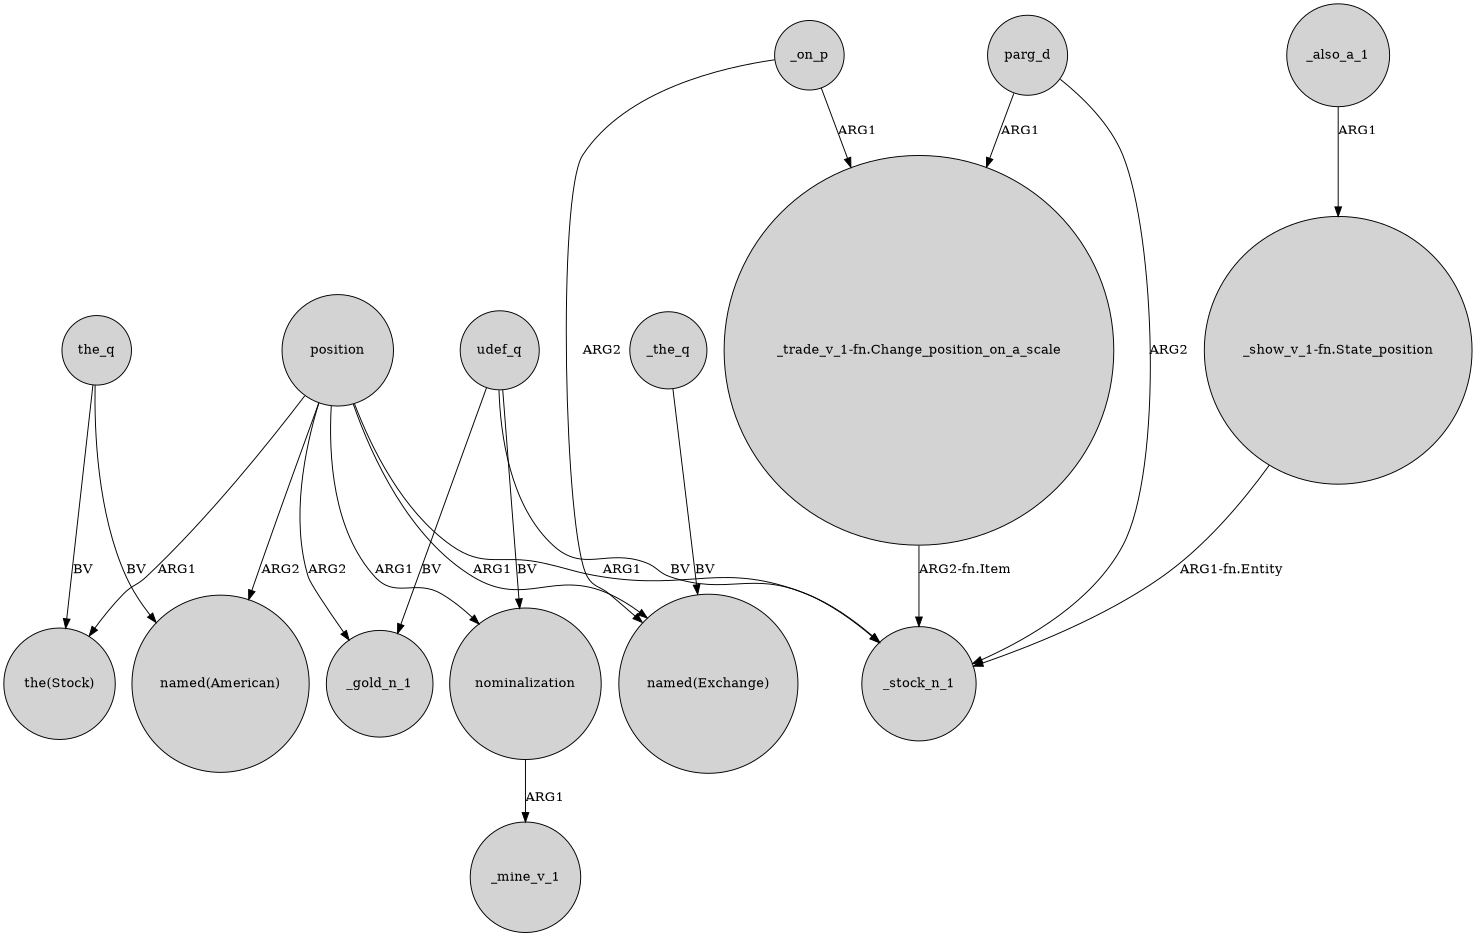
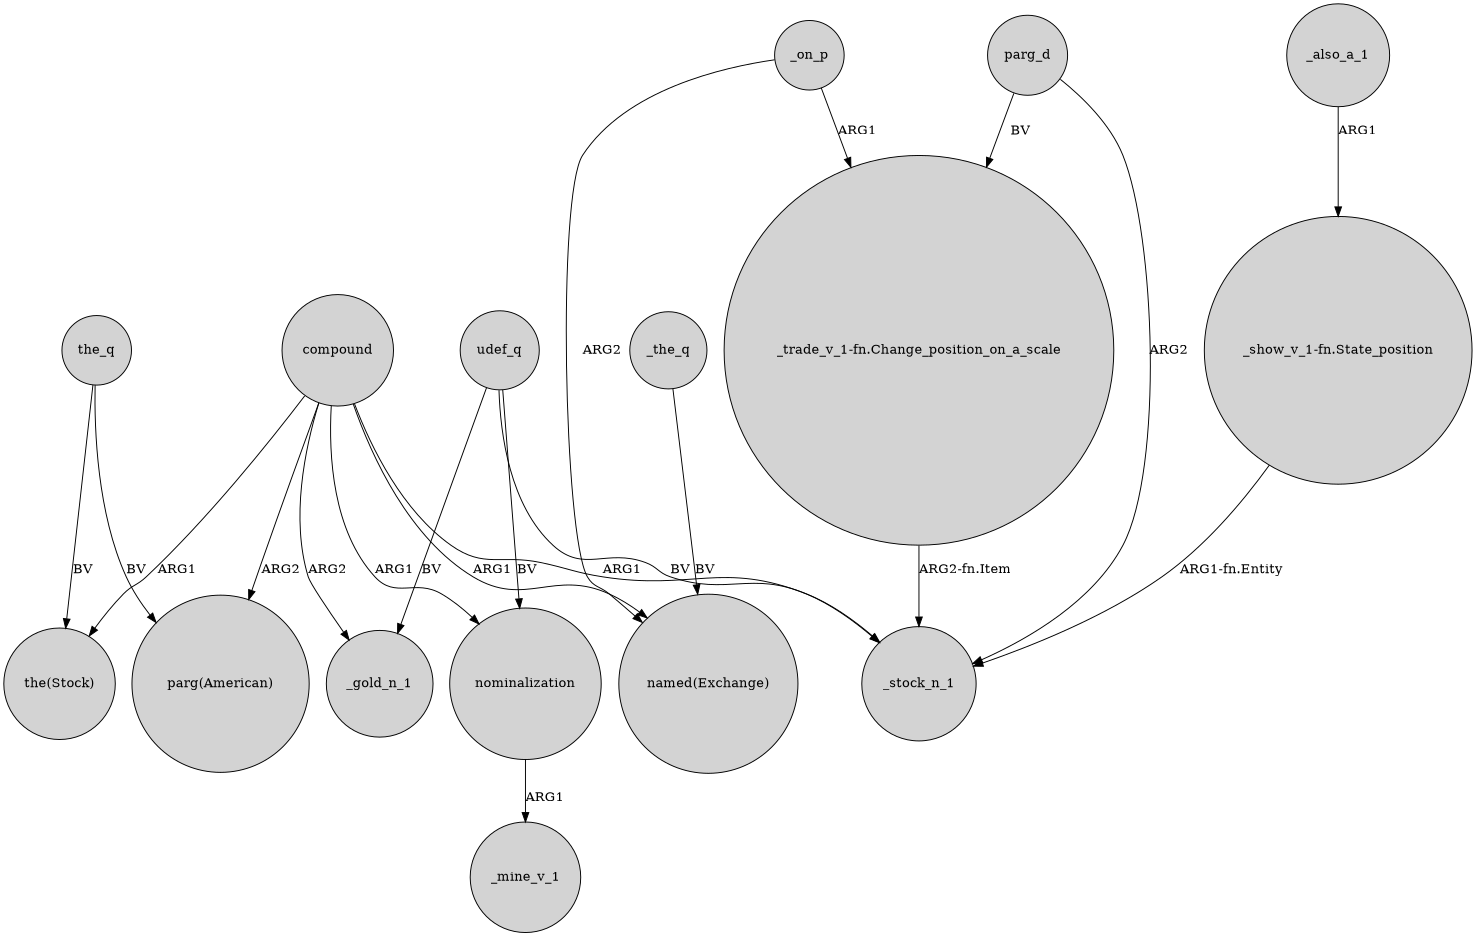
edge "parg_d" -> "_trade_v_1-fn.Change_position_on_a_scale": label "ARG1" -> "BV"
node "position": label "position" -> "compound"
node "named(American)": label "named(American)" -> "parg(American)"
